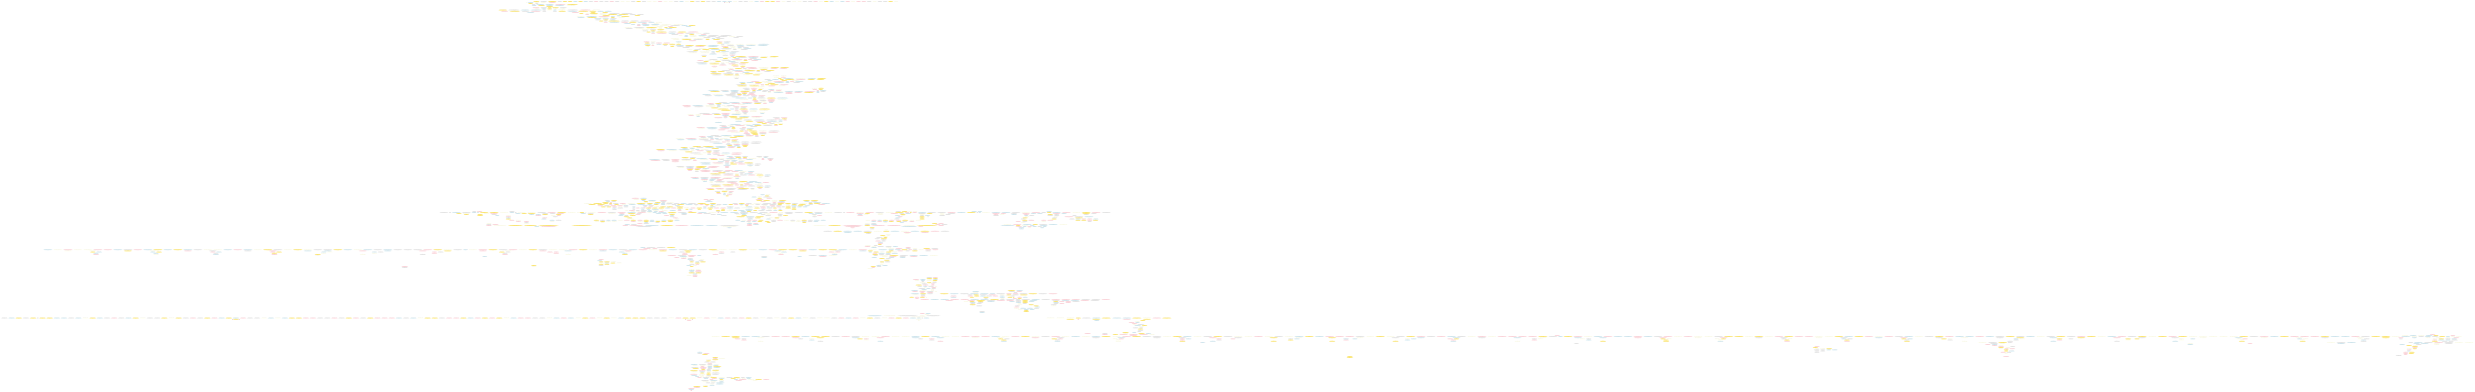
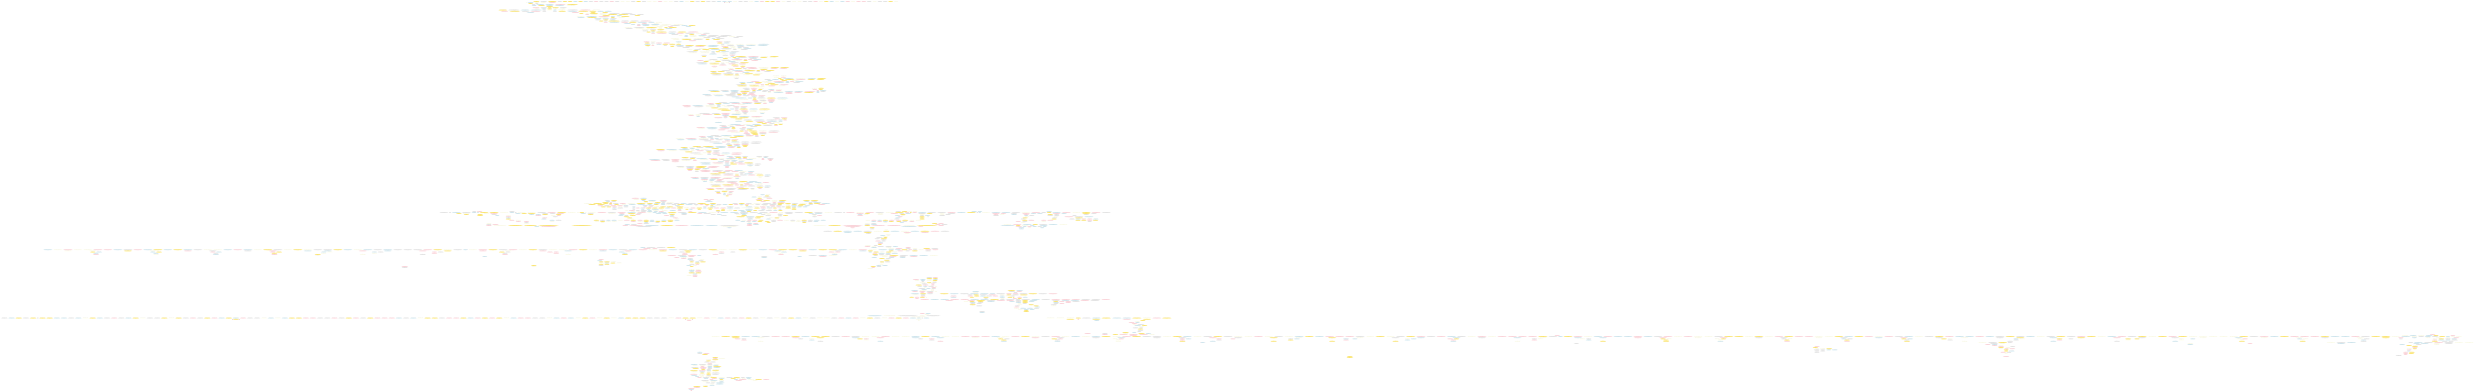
node "maskrcnn/tf.math.truediv/truediv/y": fillcolor gold -> lightblue
